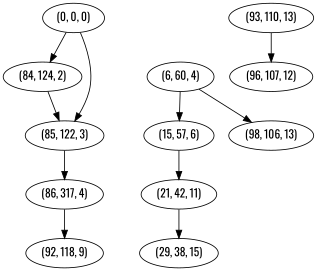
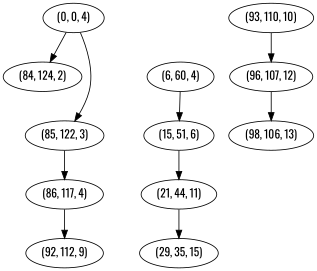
node "(0, 0, 0)": label "(0, 0, 0)" -> "(0, 0, 4)"
node "(93, 110, 13)": label "(93, 110, 13)" -> "(93, 110, 10)"
edge "(84, 124, 2)" -> "(85, 122, 3)": removed
edge "(6, 60, 4)" -> "(98, 106, 13)": now "(96, 107, 12)" -> "(98, 106, 13)"
node "(15, 57, 6)": label "(15, 57, 6)" -> "(15, 51, 6)"
node "(86, 317, 4)": label "(86, 317, 4)" -> "(86, 117, 4)"
node "(21, 42, 11)": label "(21, 42, 11)" -> "(21, 44, 11)"
node "(92, 118, 9)": label "(92, 118, 9)" -> "(92, 112, 9)"
node "(29, 38, 15)": label "(29, 38, 15)" -> "(29, 35, 15)"
